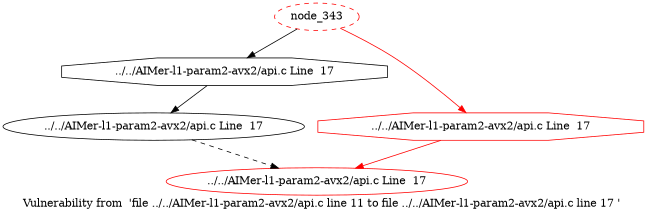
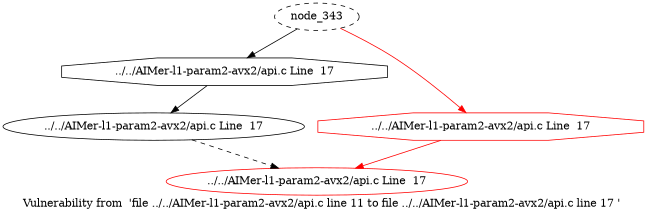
node "node_343": color red -> black
